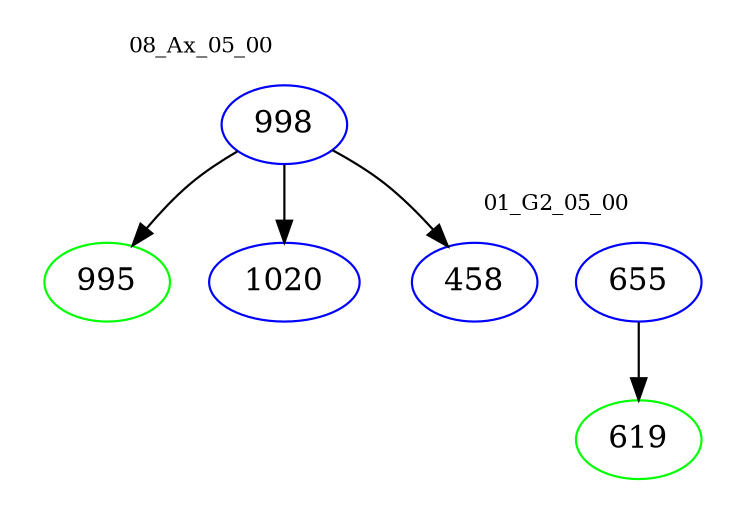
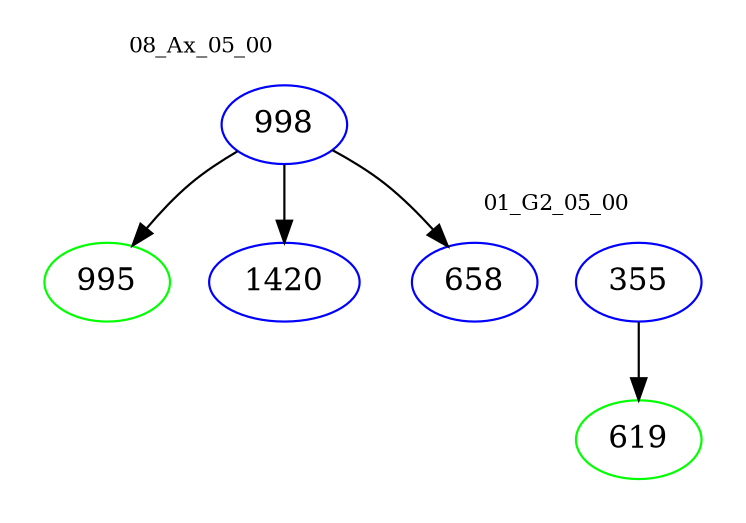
node "1020": label "1020" -> "1420"
node "458": label "458" -> "658"
node "655": label "655" -> "355"
